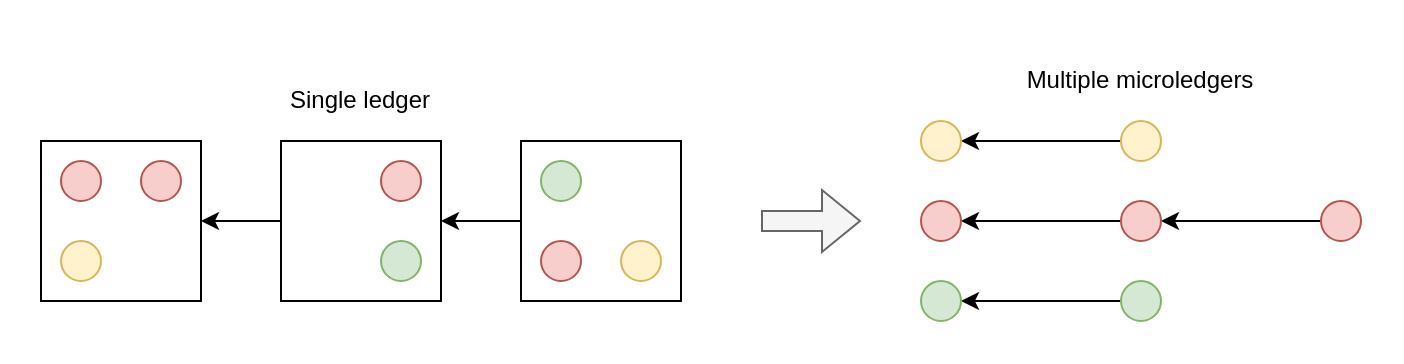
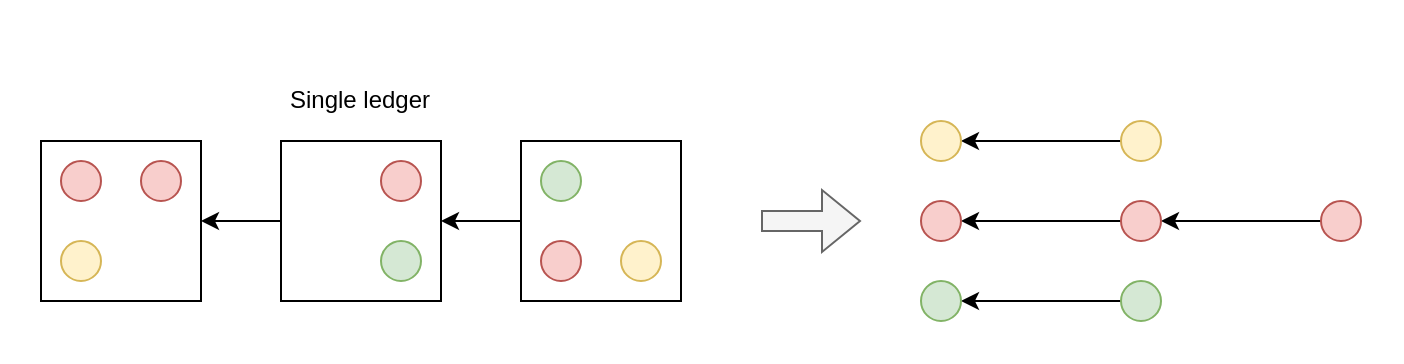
node "Multiple microledgers": removed
